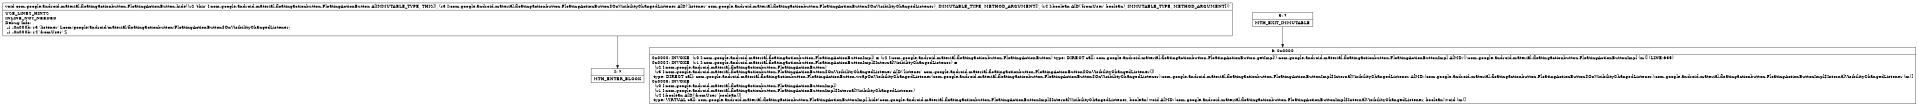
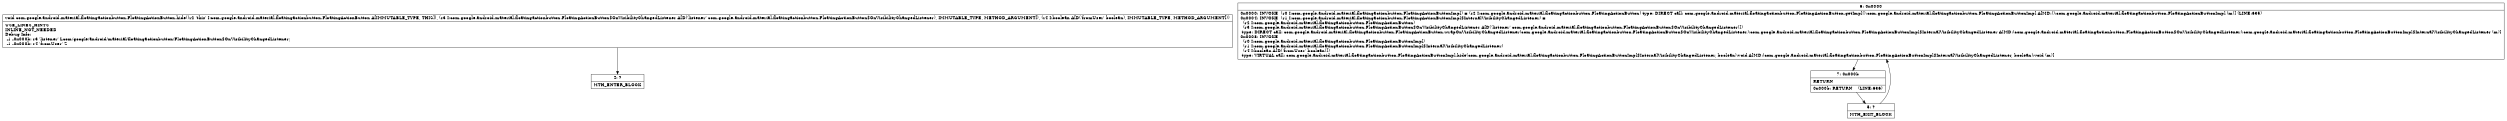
node "5: ?": text "MTH_EXIT_IMMUTABLE" -> "MTH_EXIT_BLOCK"
node "7: 0x000b": added
